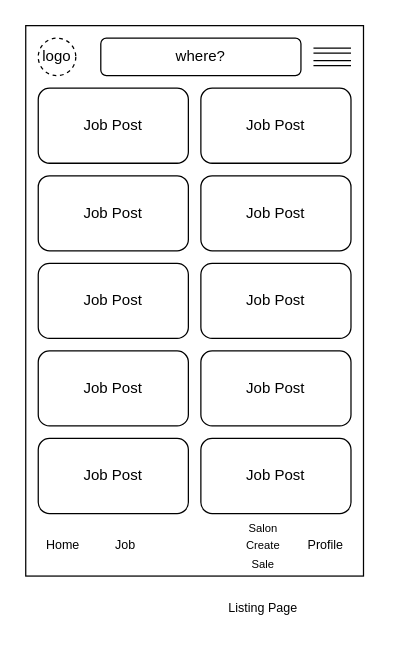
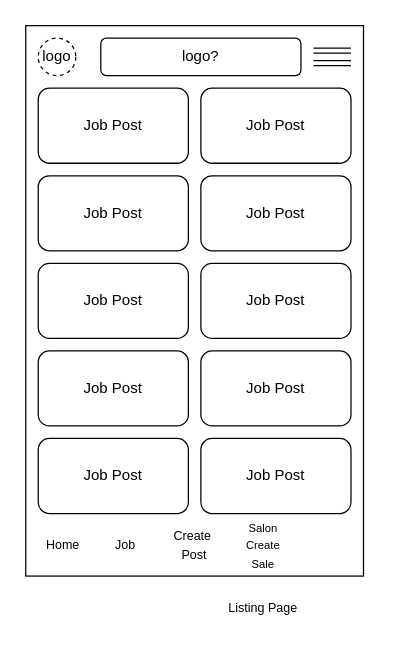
node "where?": label "where?" -> "logo?"
node "Create Post": added
node "Profile": removed
